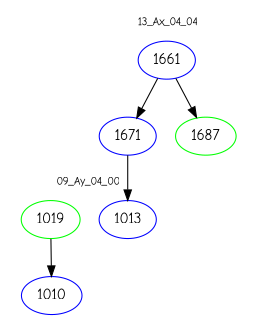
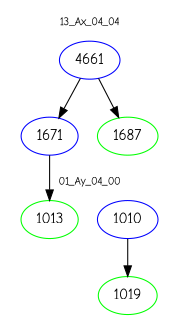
node "1661": label "1661" -> "4661"
cluster "09_Ay_04_00": label "09_Ay_04_00" -> "01_Ay_04_00"
node "1013": color blue -> green
edge "1019" -> "1010": reversed
